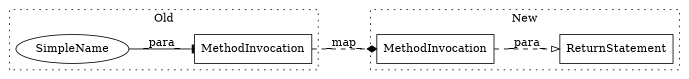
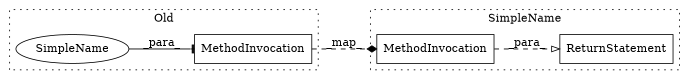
cluster "New": label "New" -> "SimpleName"
